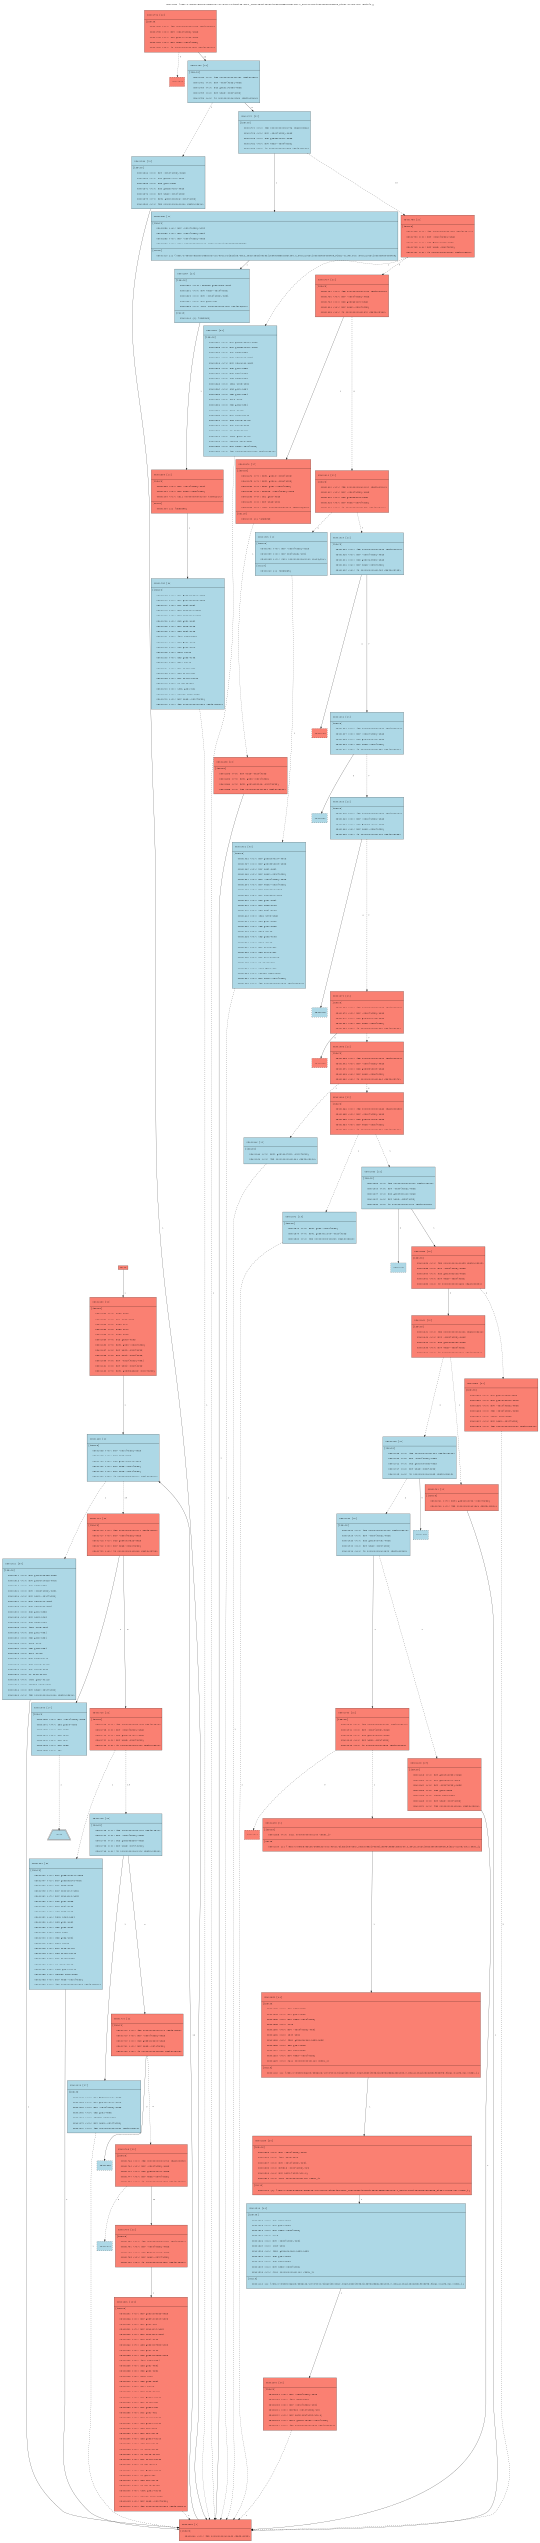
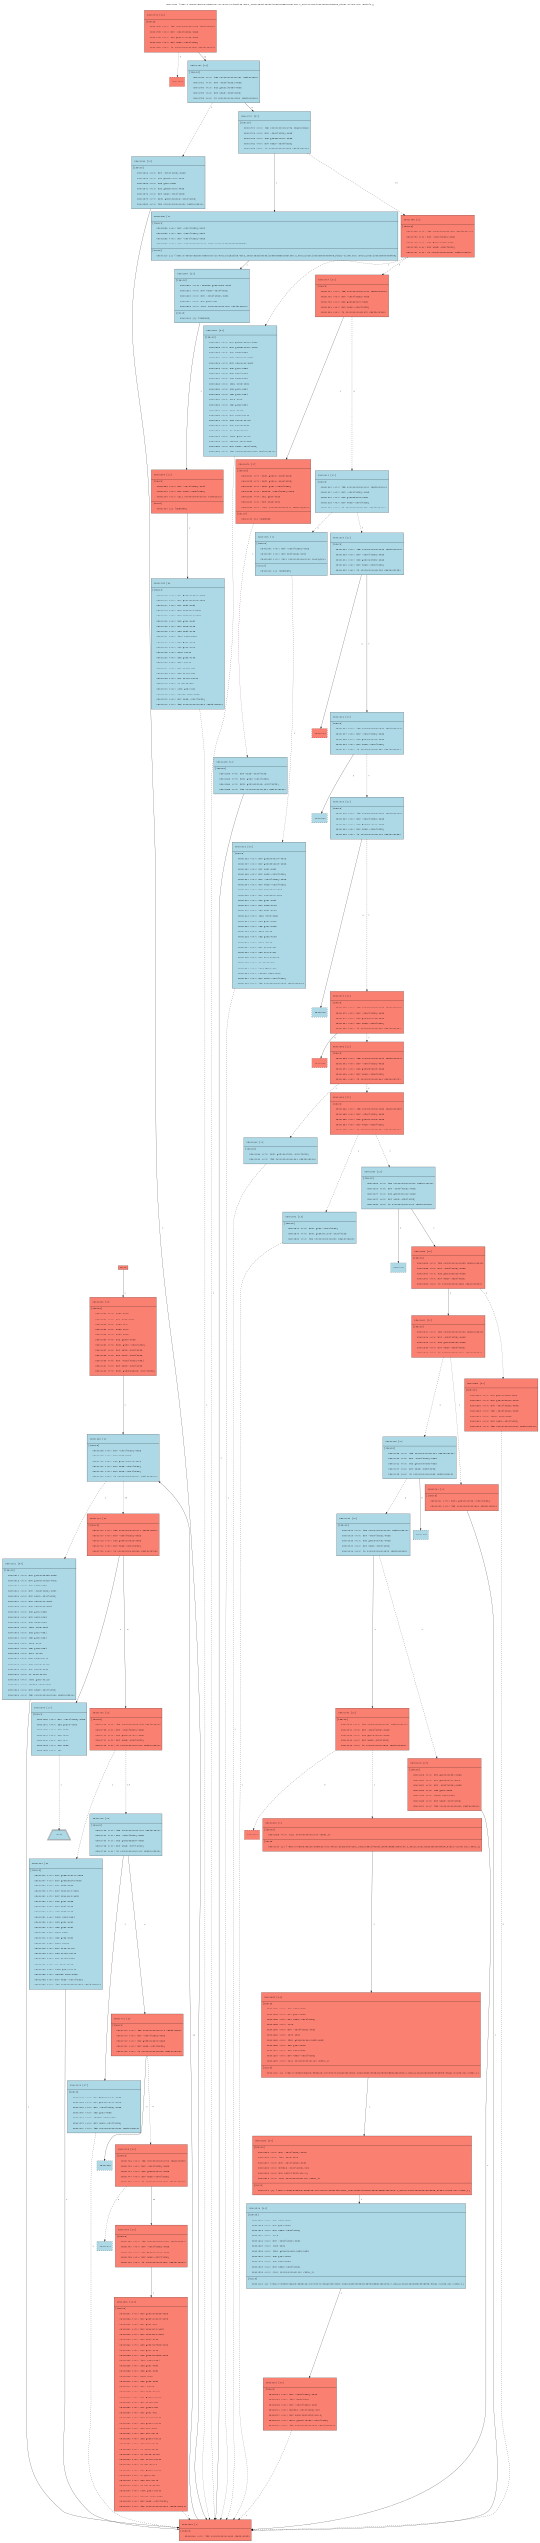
node "0x401810 [25]": fillcolor salmon -> lightblue
node "0x401a9b [23]": fillcolor salmon -> lightblue
